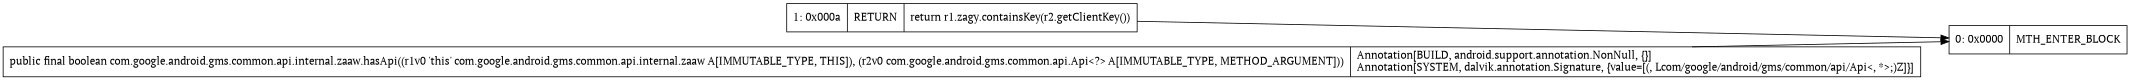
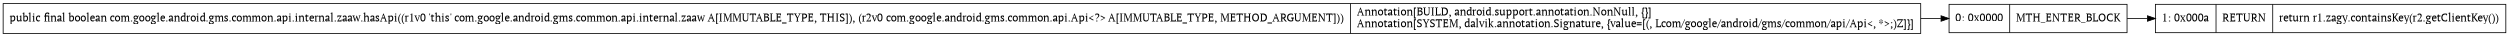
edge "1: 0x000a" -> "0: 0x0000": reversed
